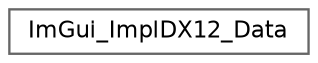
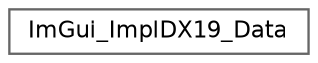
node "ImGui_ImplDX12_Data": label "ImGui_ImplDX12_Data" -> "ImGui_ImplDX19_Data"
